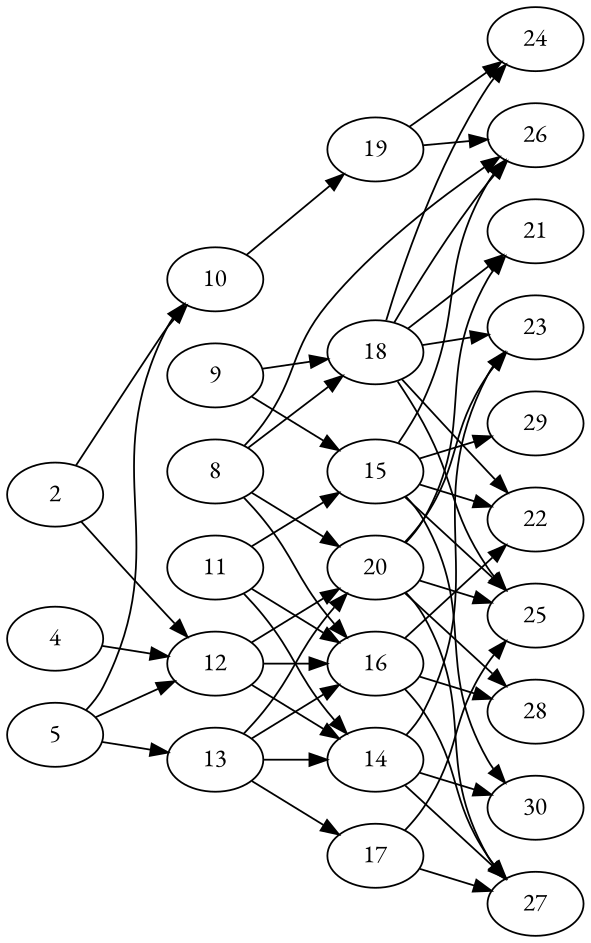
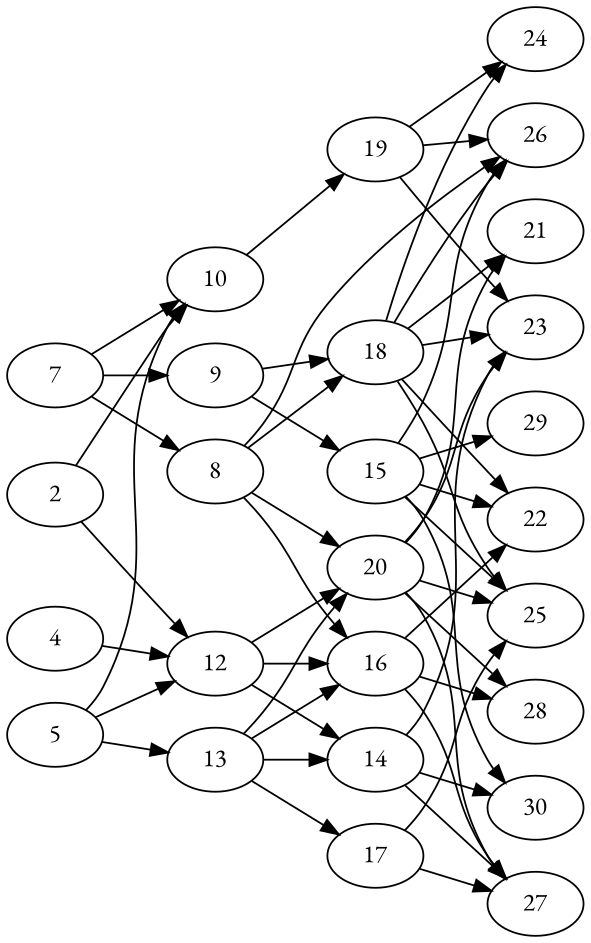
edge "19" -> "23": added
node "7": added
node "11": removed
